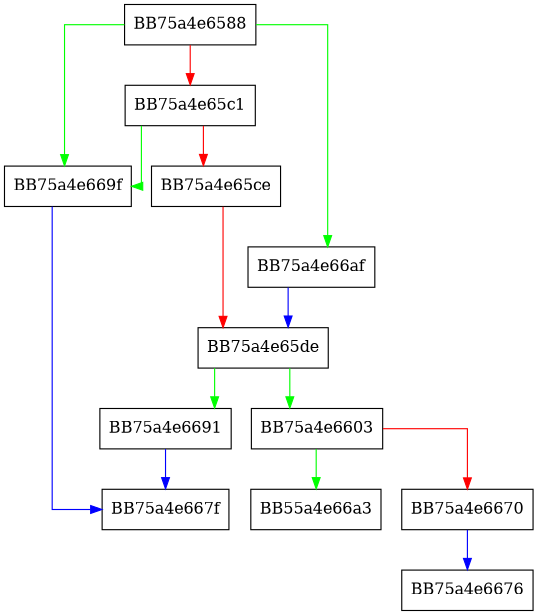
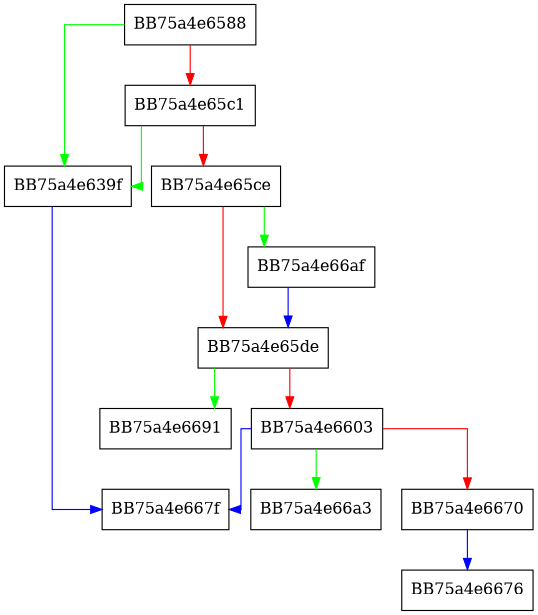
edge "BB75a4e6588" -> "BB75a4e66af": now "BB75a4e65ce" -> "BB75a4e66af"
node "BB75a4e669f": label "BB75a4e669f" -> "BB75a4e639f"
edge "BB75a4e65de" -> "BB75a4e6603": color green -> red
edge "BB75a4e6691" -> "BB75a4e667f": now "BB75a4e6603" -> "BB75a4e667f"
node "BB55a4e66a3": label "BB55a4e66a3" -> "BB75a4e66a3"
